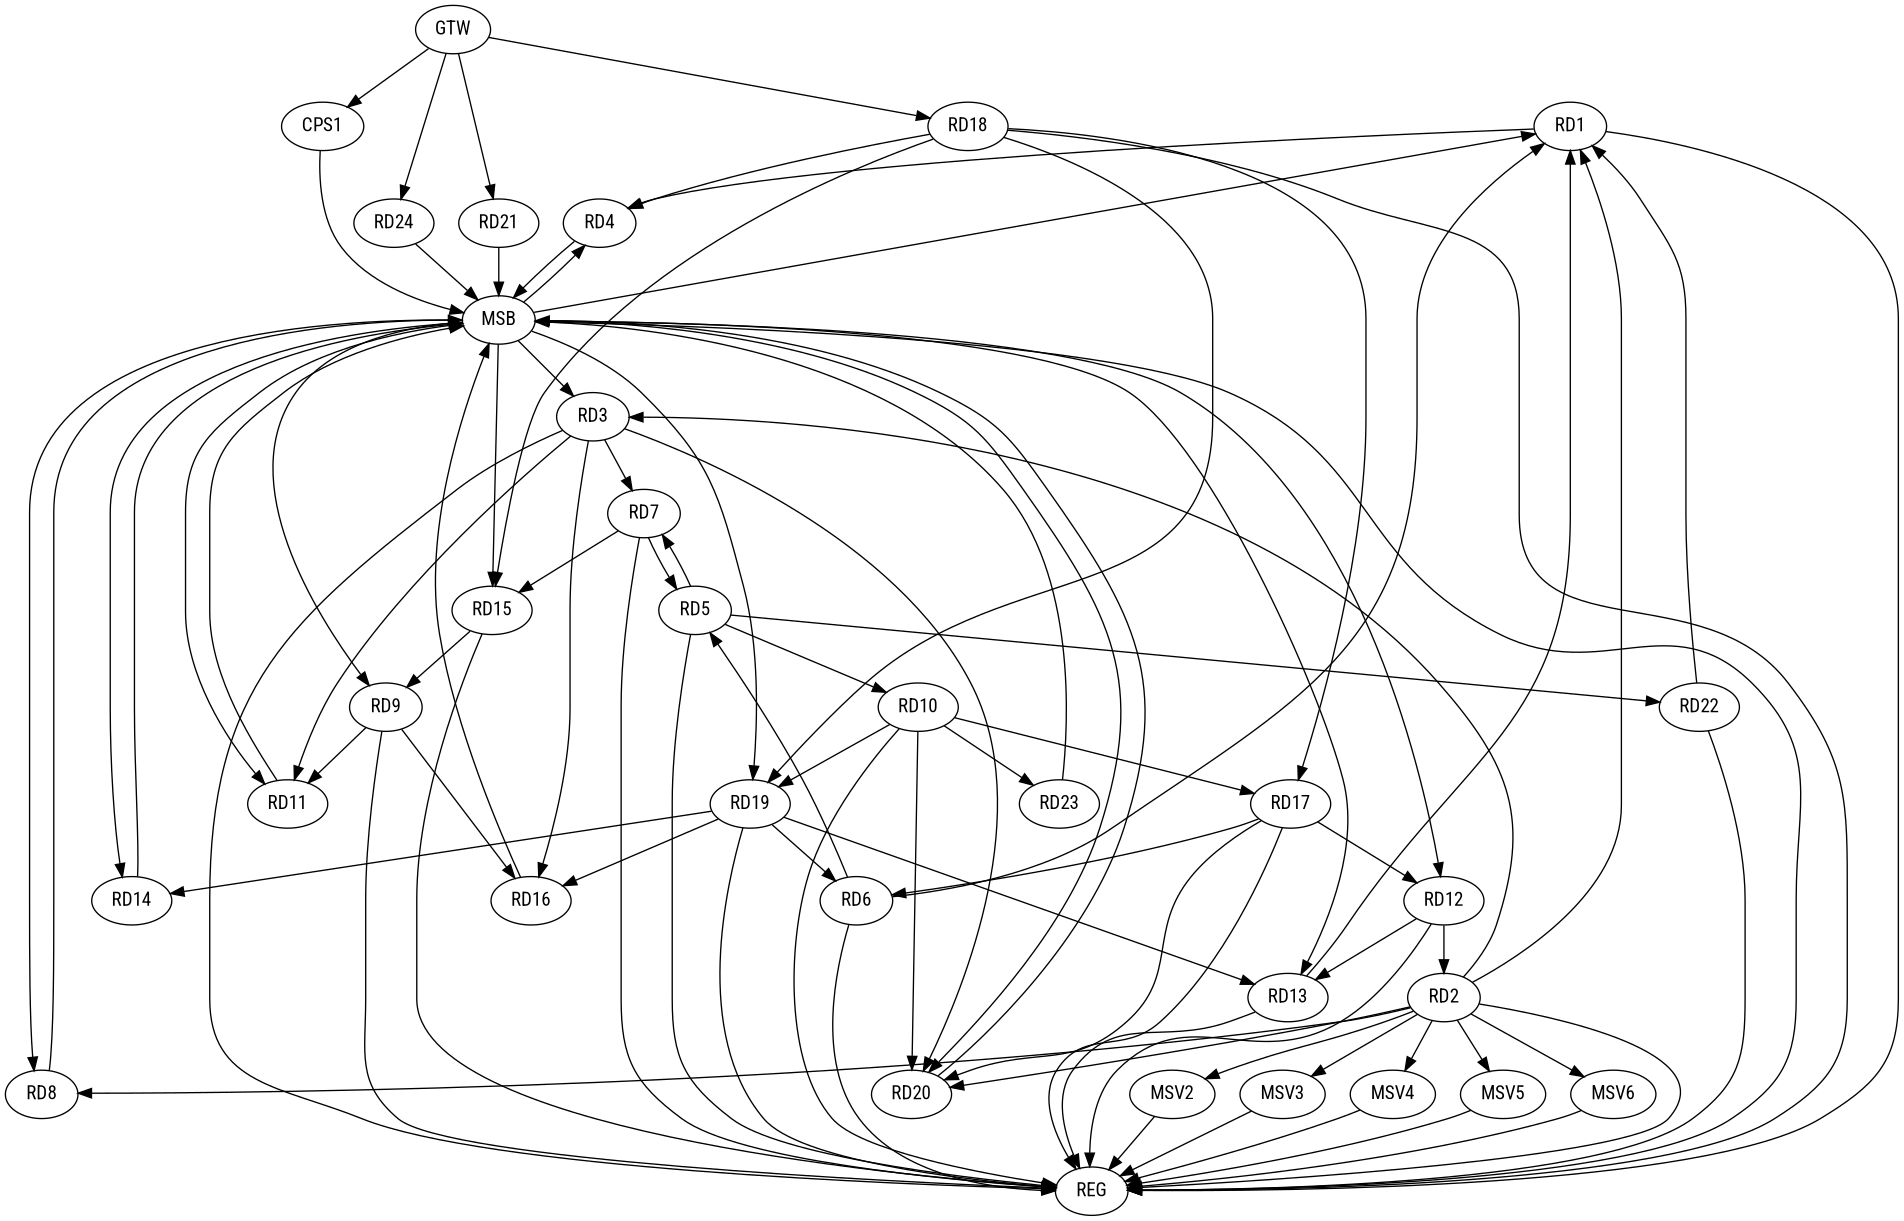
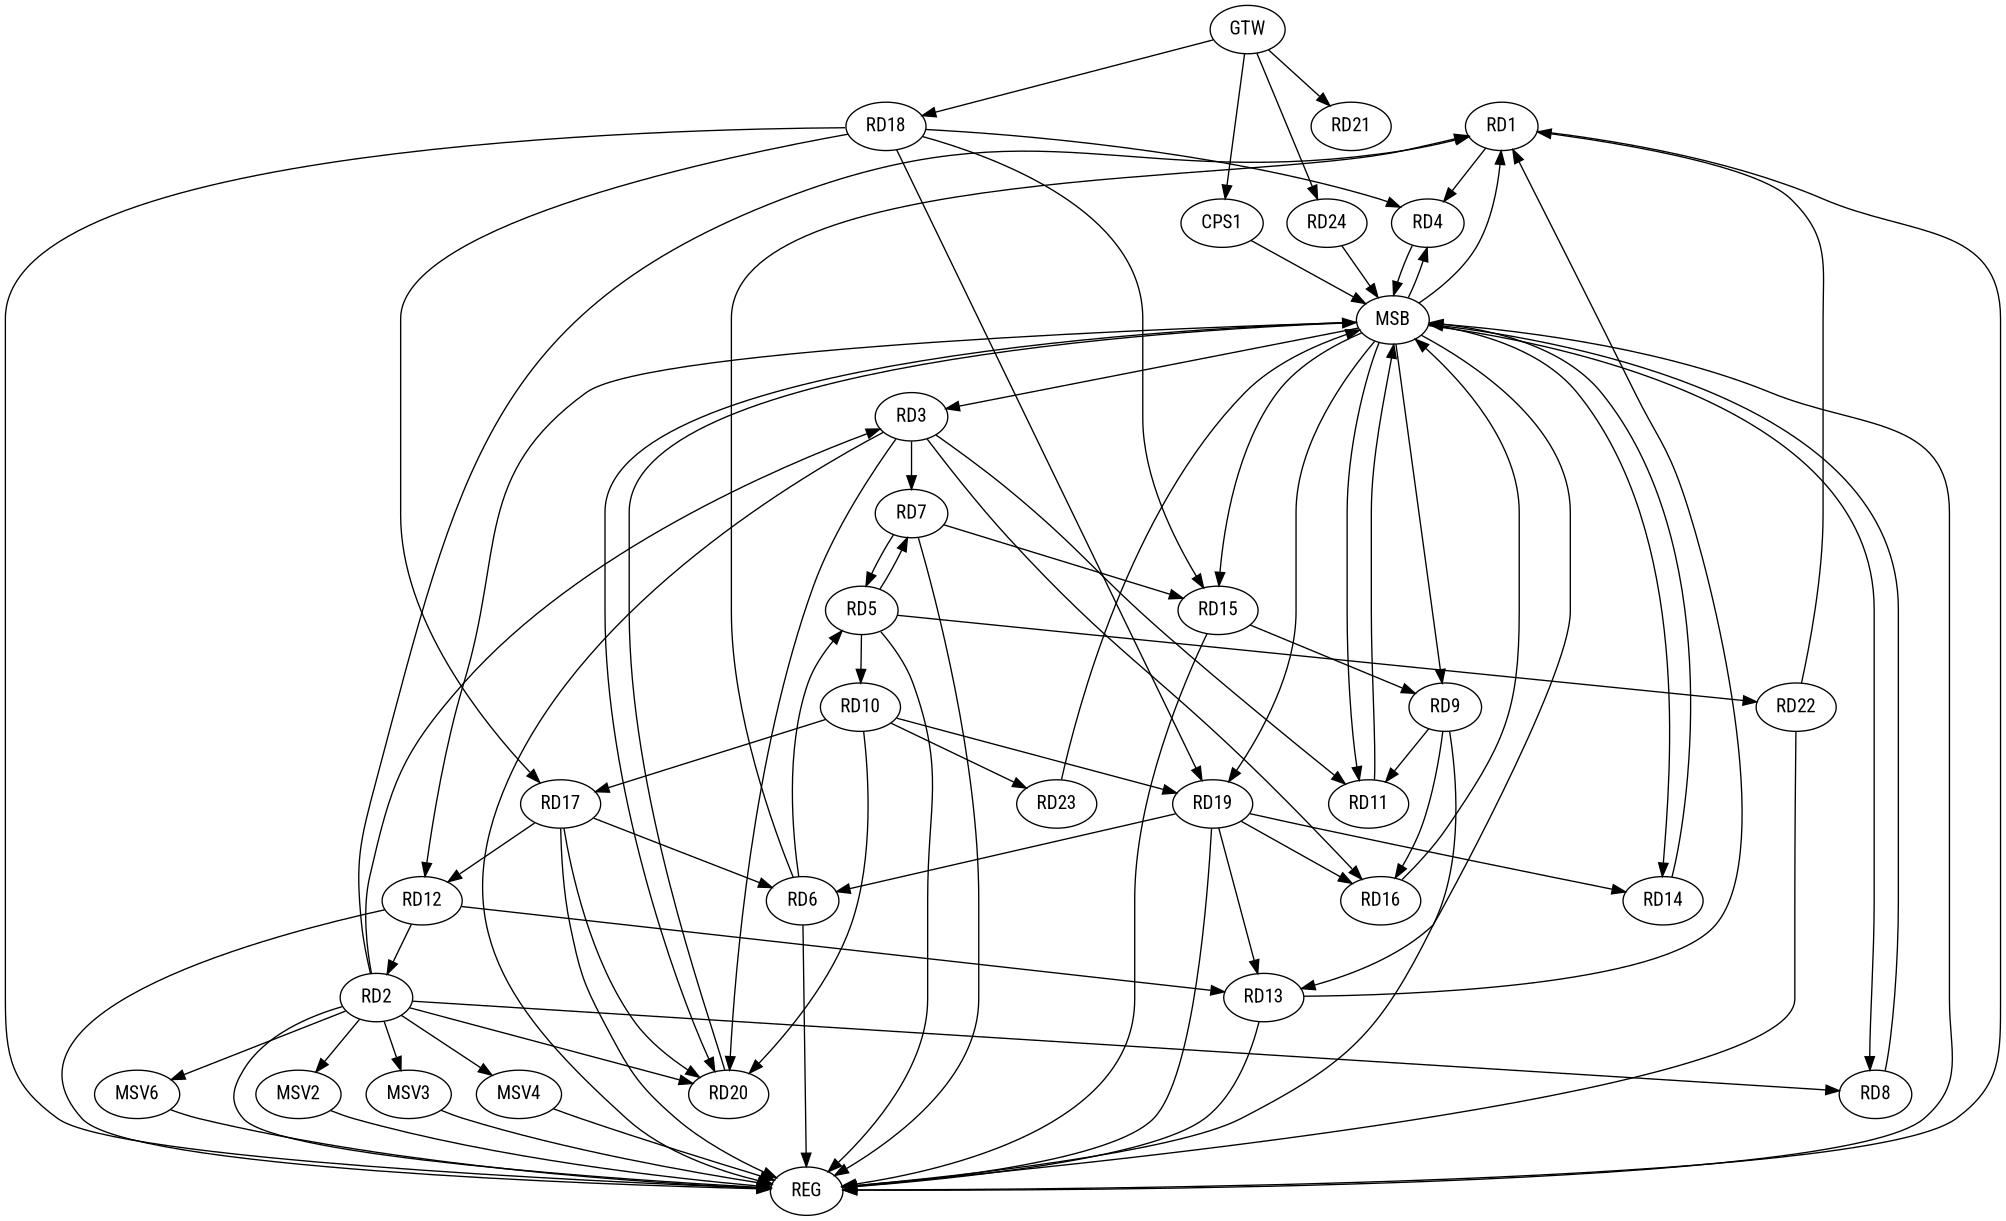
edge "RD21" -> "MSB": removed
edge "RD10" -> "REG": removed
node "MSV5": removed
